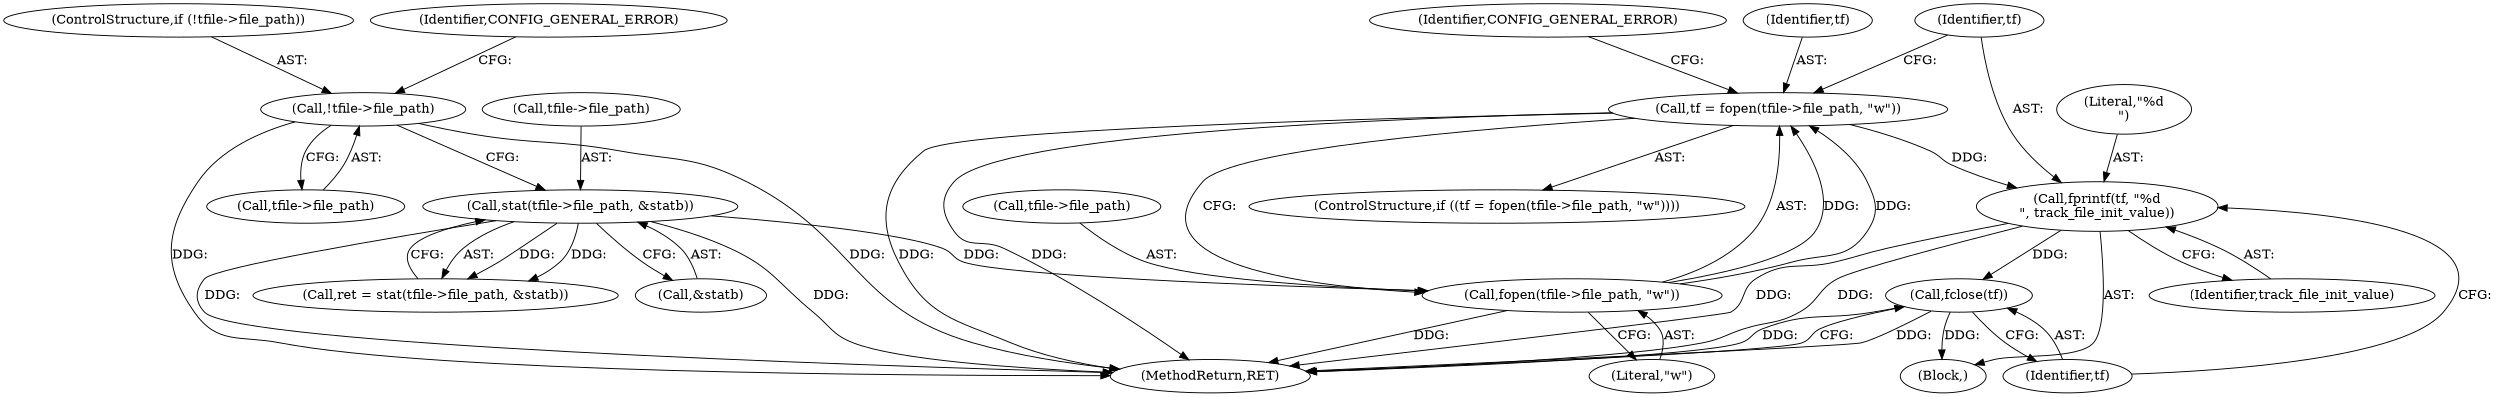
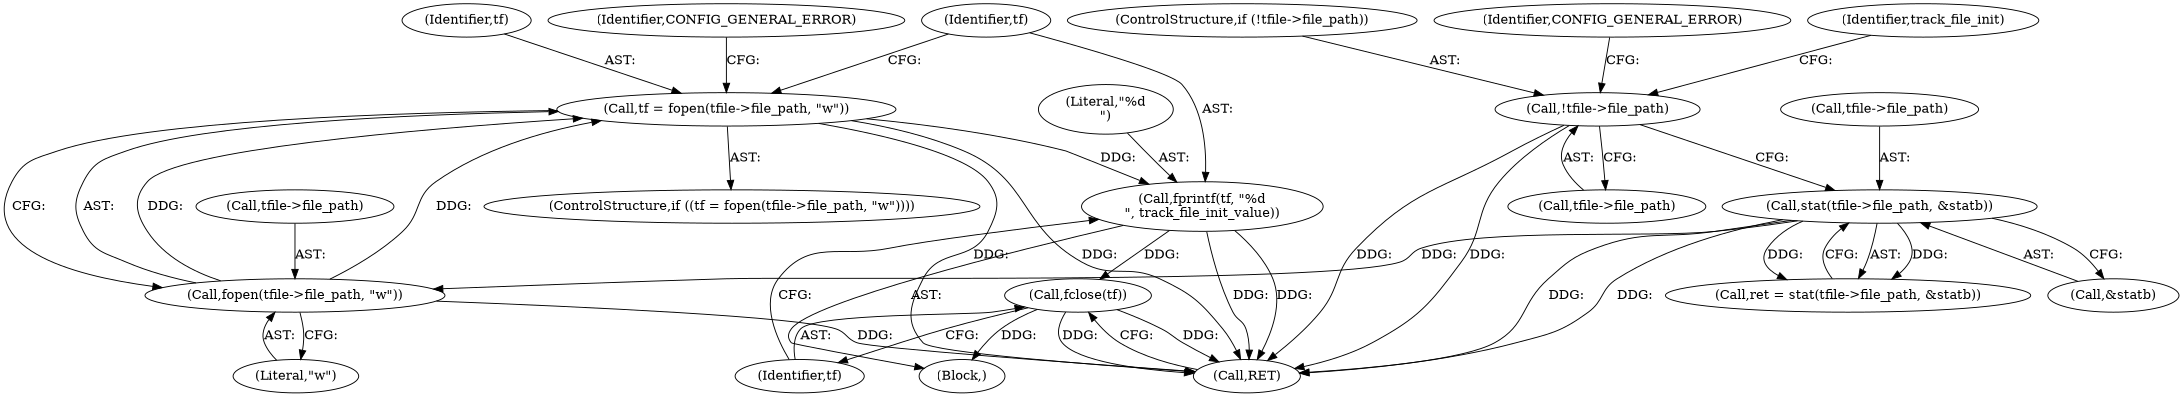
node "(Identifier,track_file_init)": added
node "(Identifier,track_file_init_value)": removed
node "(MethodReturn,RET)": label "(MethodReturn,RET)" -> "(Call,RET)"
